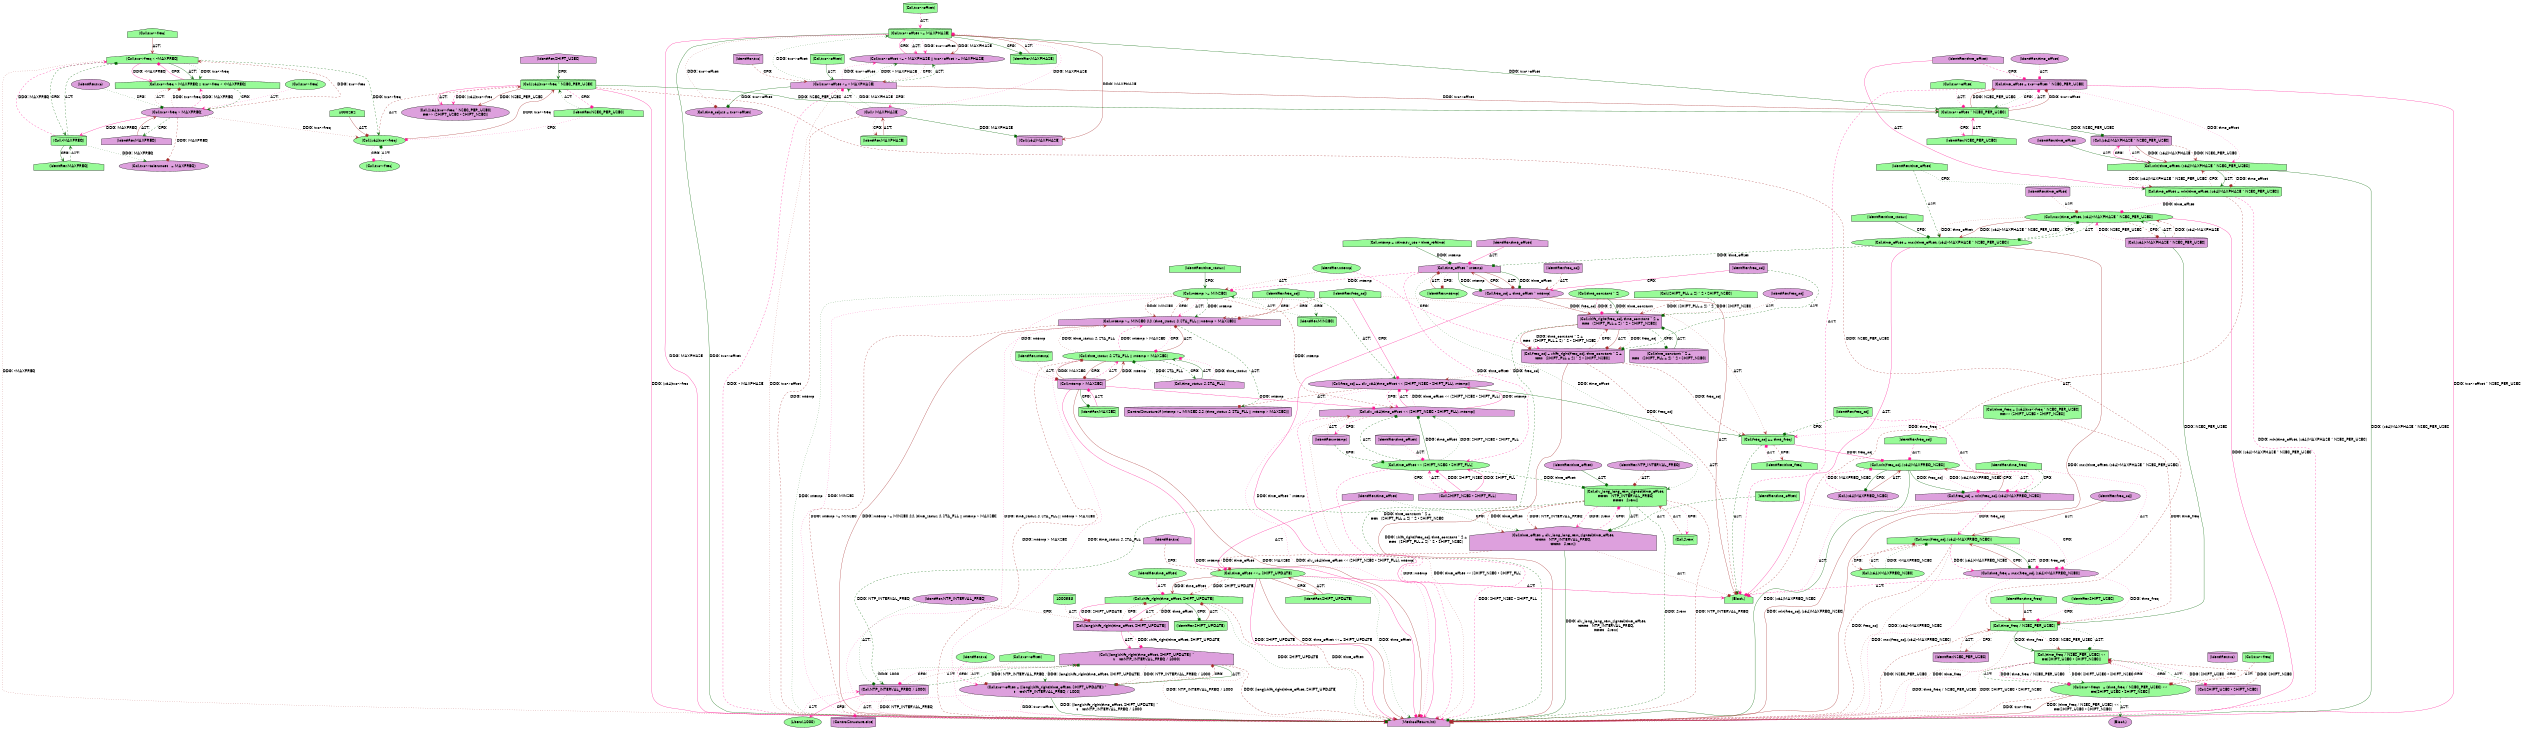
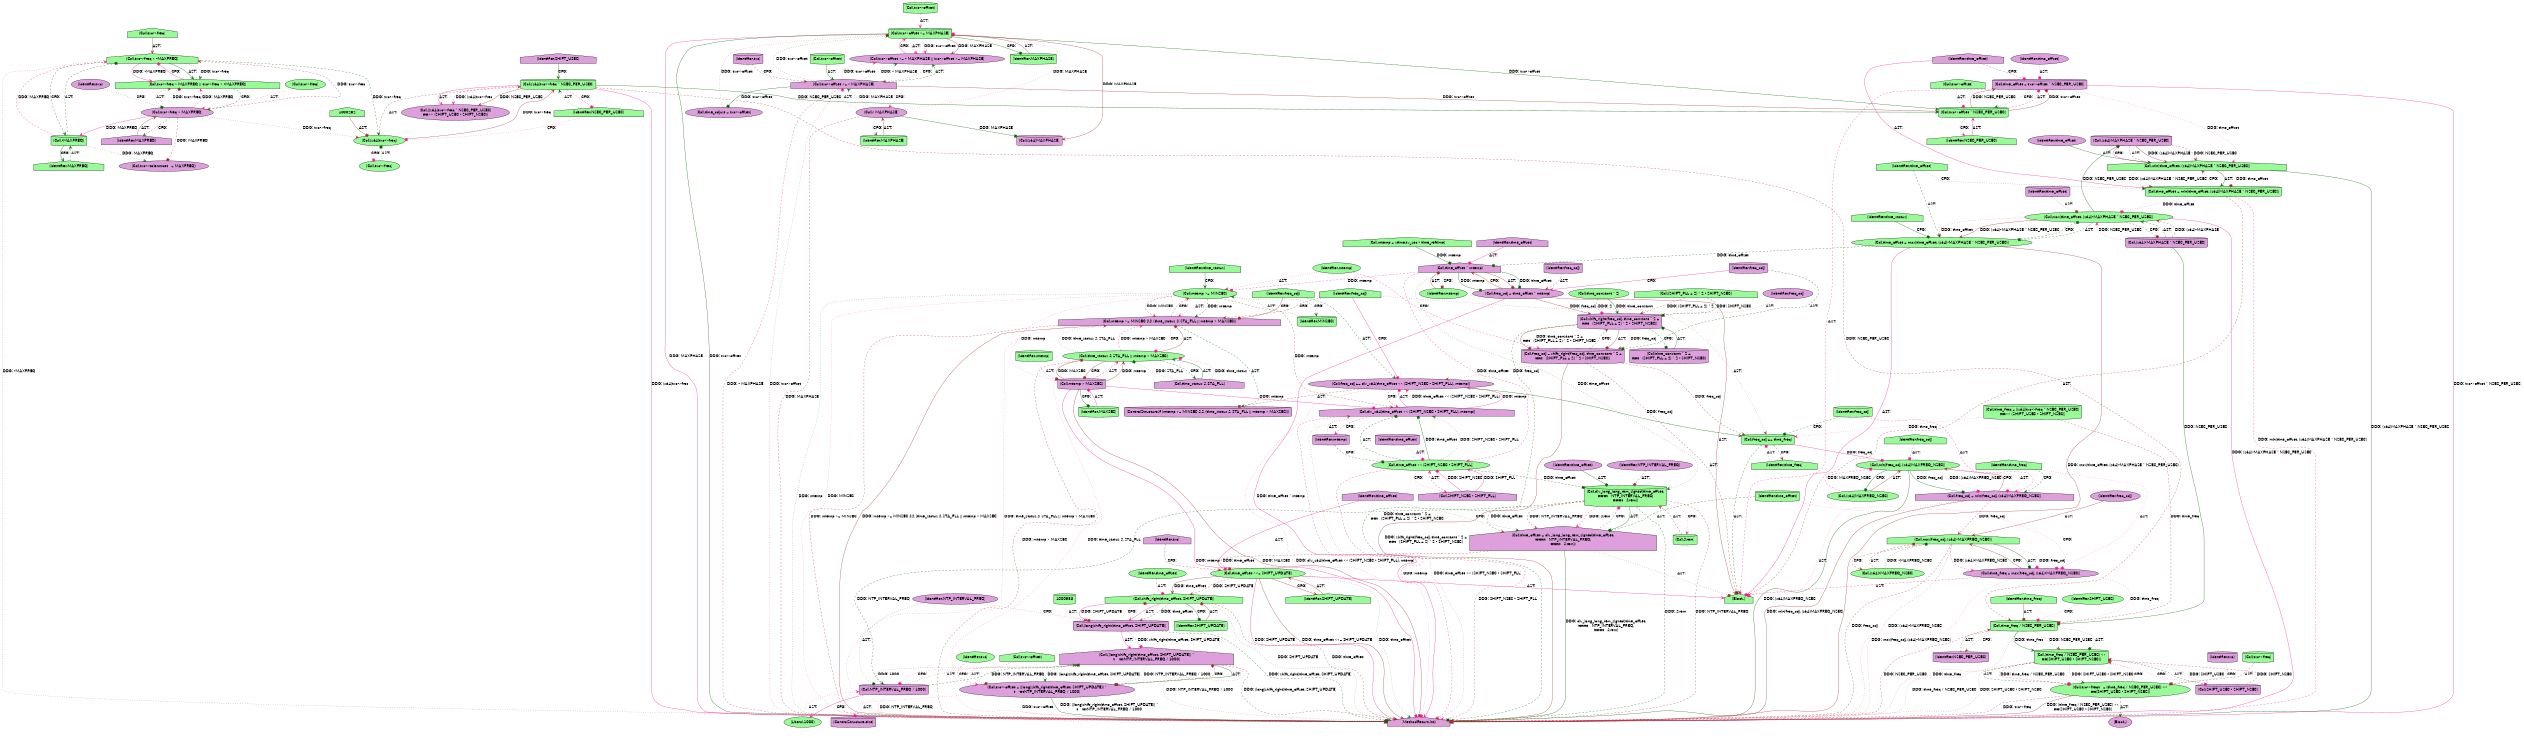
edge "(Call,txc->offset >= MAXPHASE)" -> "(Call,time_adjust = txc->offset)": reversed
edge "(Call,txc->offset * NSEC_PER_USEC)" -> "(Call,(s64)MAXPHASE * NSEC_PER_USEC)": now "(Call,max(time_offset, (s64)-MAXPHASE * NSEC_PER_USEC))" -> "(Call,(s64)MAXPHASE * NSEC_PER_USEC)"
edge "(Call,- MAXPHASE)" -> "(MethodReturn,int)": label "DDG: mtemp" -> "DDG: MAXPHASE"
node "(Call,(s64)MAXFREQ_NSEC)": fillcolor plum -> palegreen
edge "(Call,(long)shift_right(time_offset, SHIFT_UPDATE))" -> "(MethodReturn,int)": added, label "DDG: shift_right(time_offset, SHIFT_UPDATE)"
